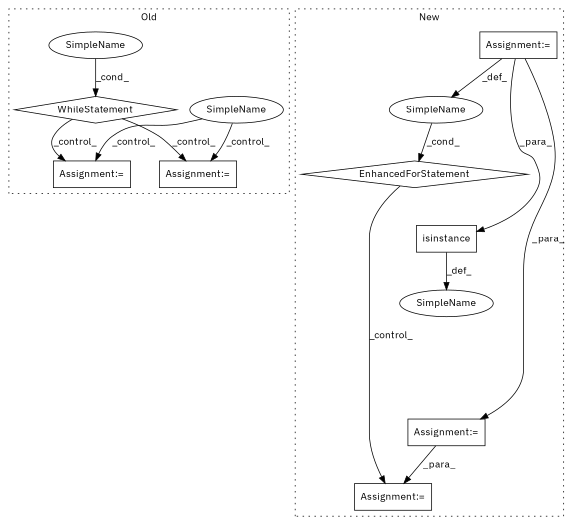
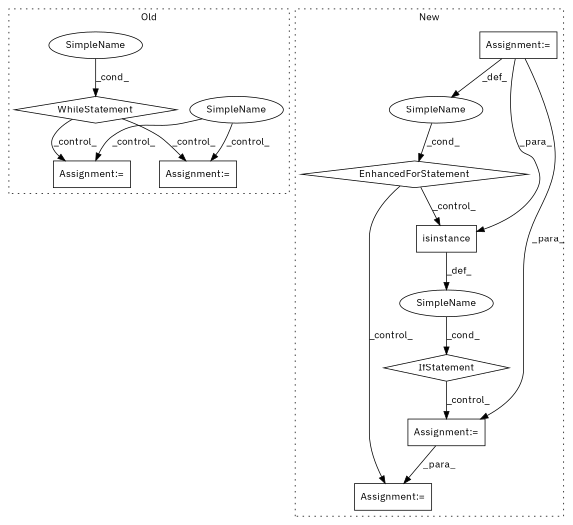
edge "EnhancedForStatement" -> "isinstance": added, label "_control_"
node "IfStatement": added
